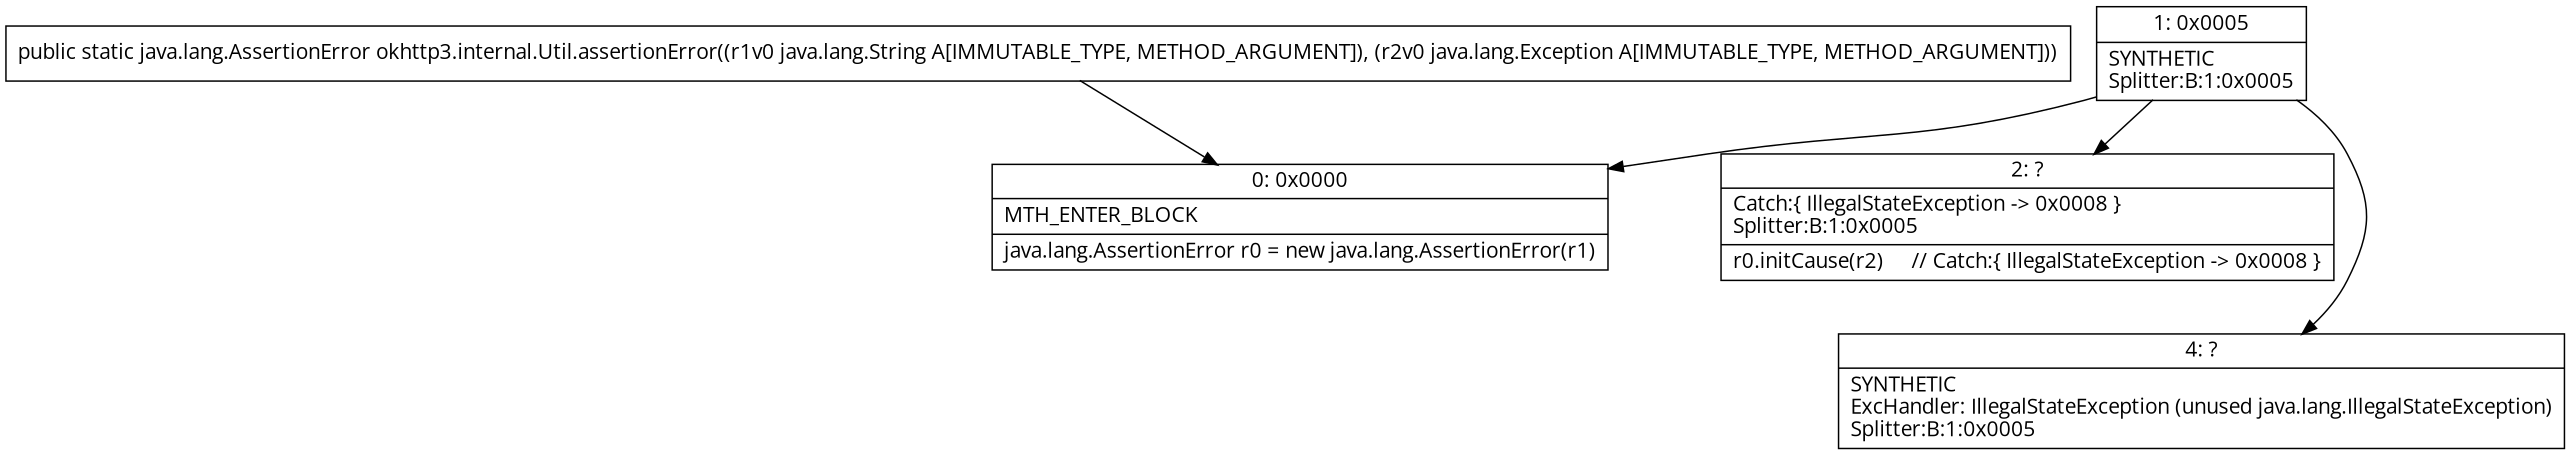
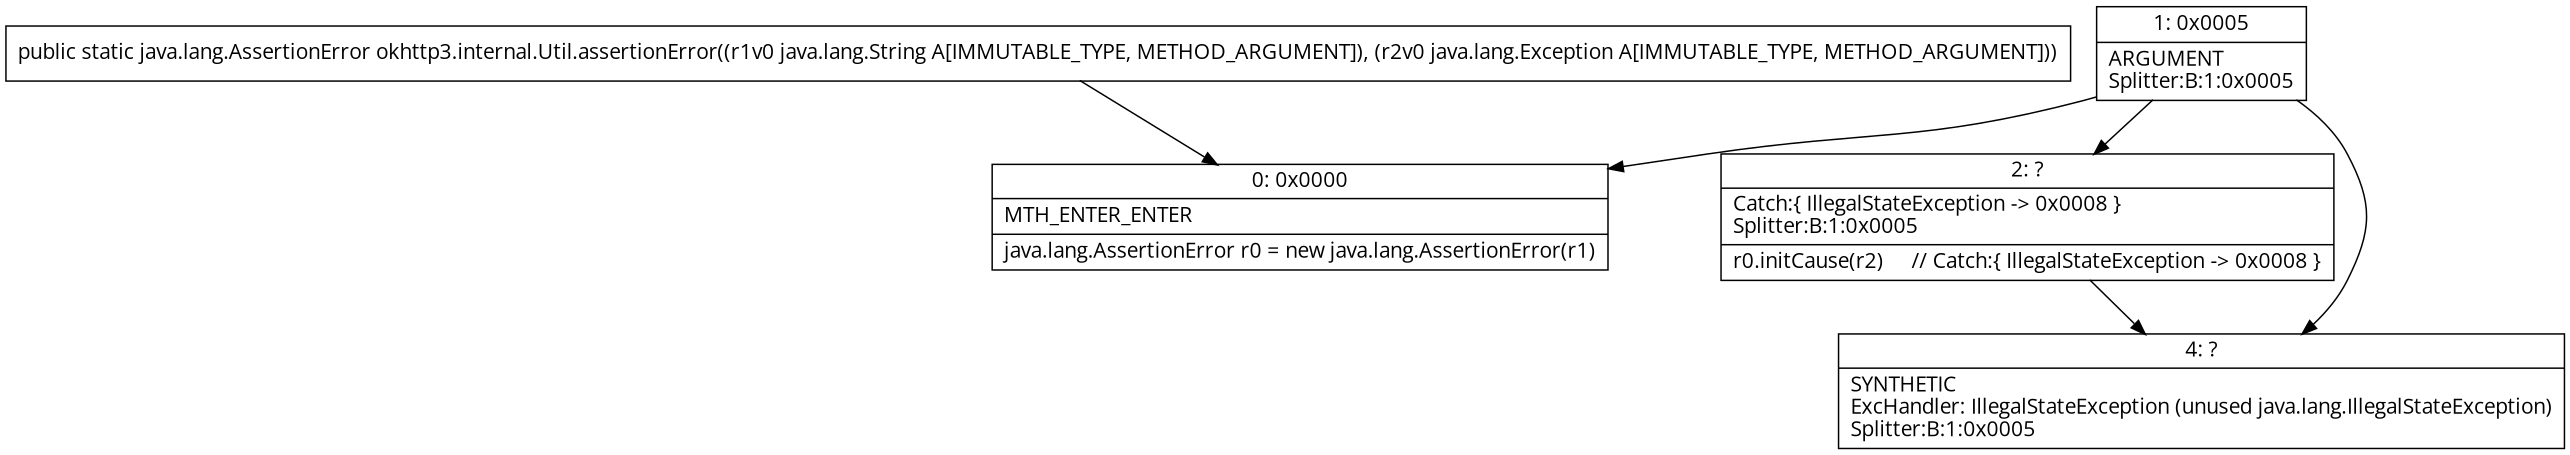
node "1: 0x0005": text "SYNTHETIC" -> "ARGUMENT"
node "0: 0x0000": text "MTH_ENTER_BLOCK" -> "MTH_ENTER_ENTER"
edge "2: ?" -> "4: ?": added
